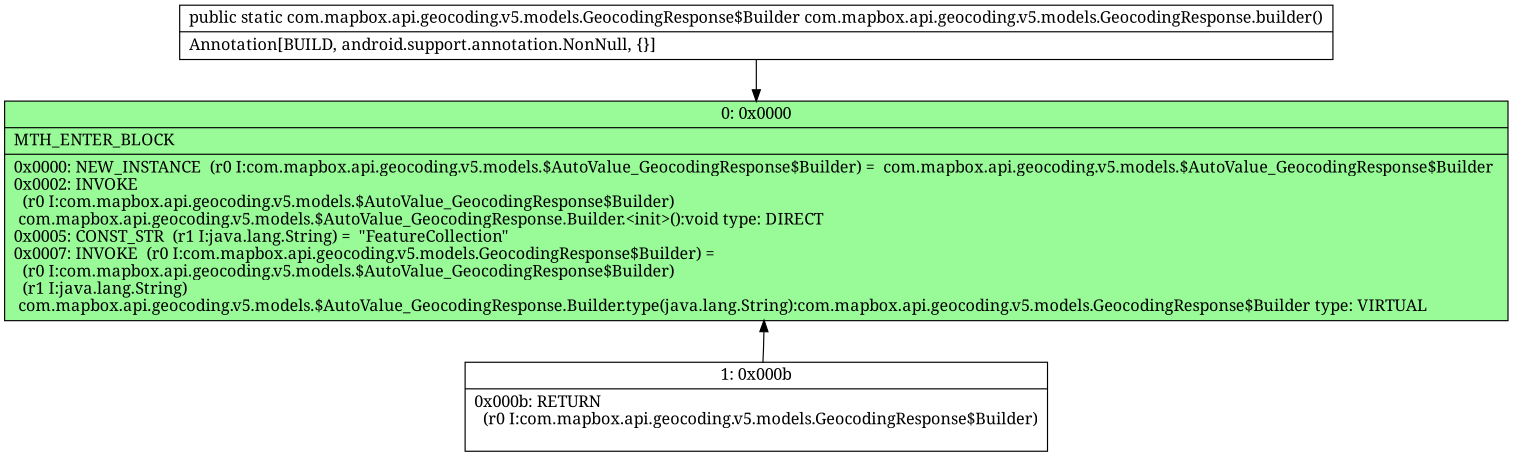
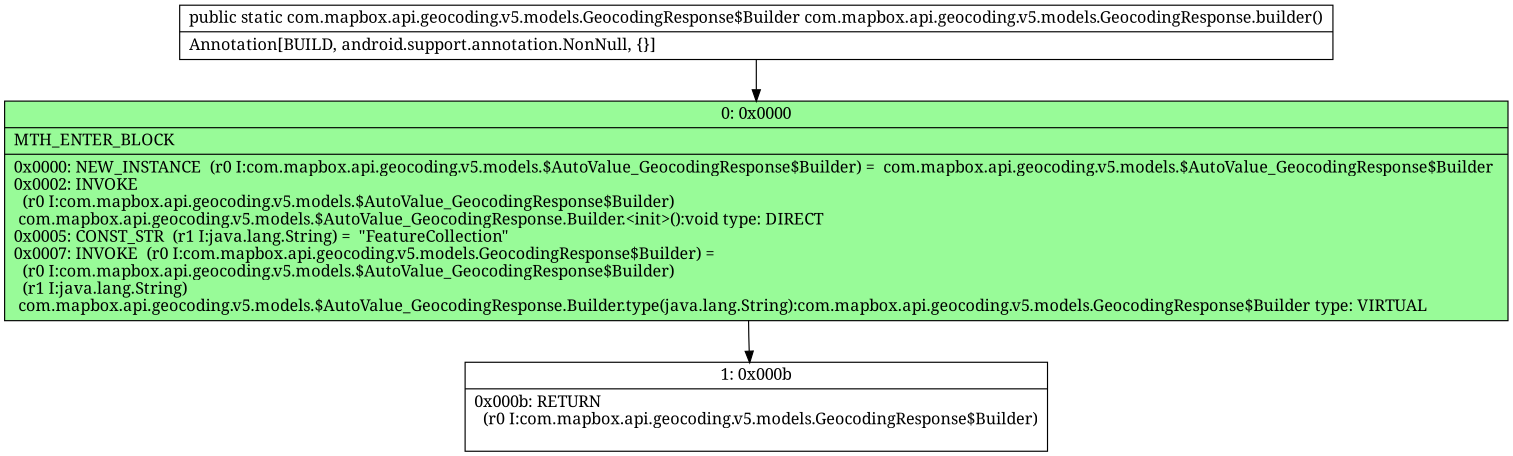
edge "1: 0x000b" -> "0: 0x0000": reversed
